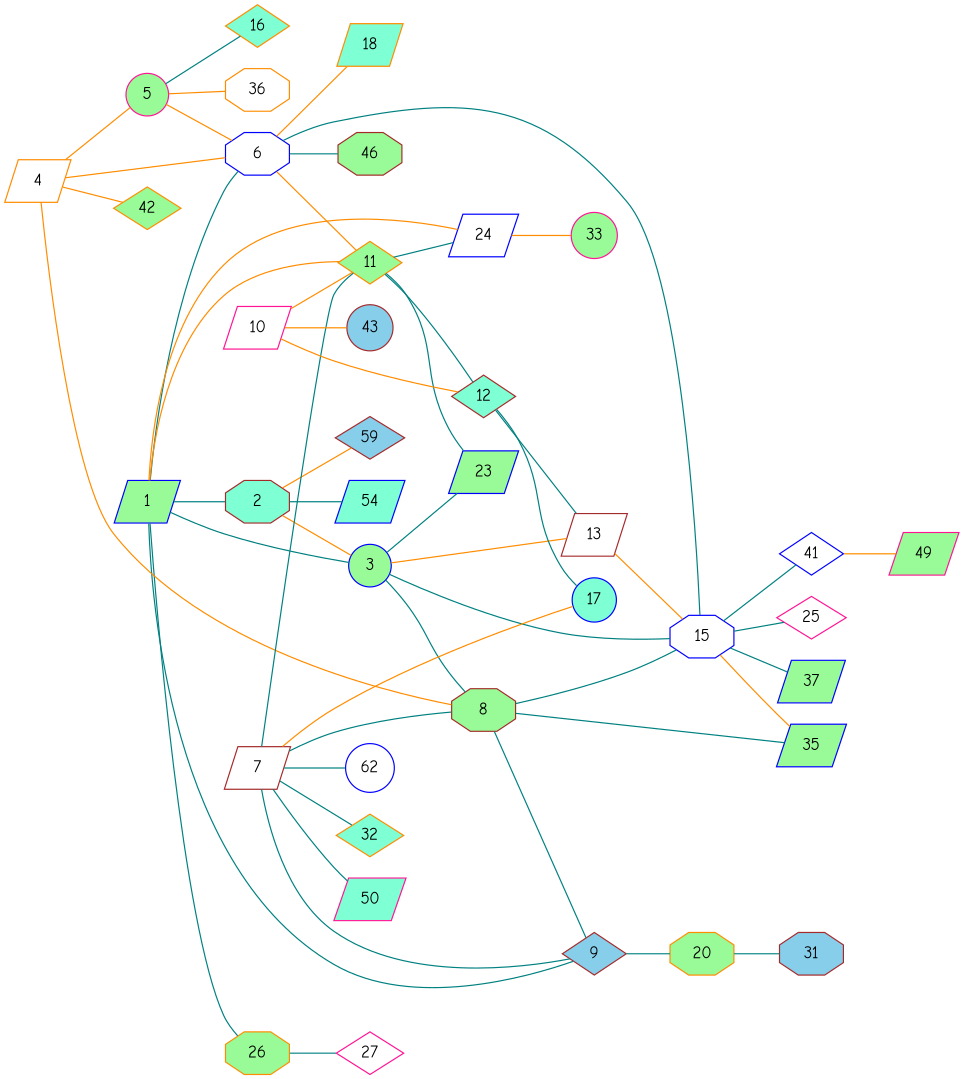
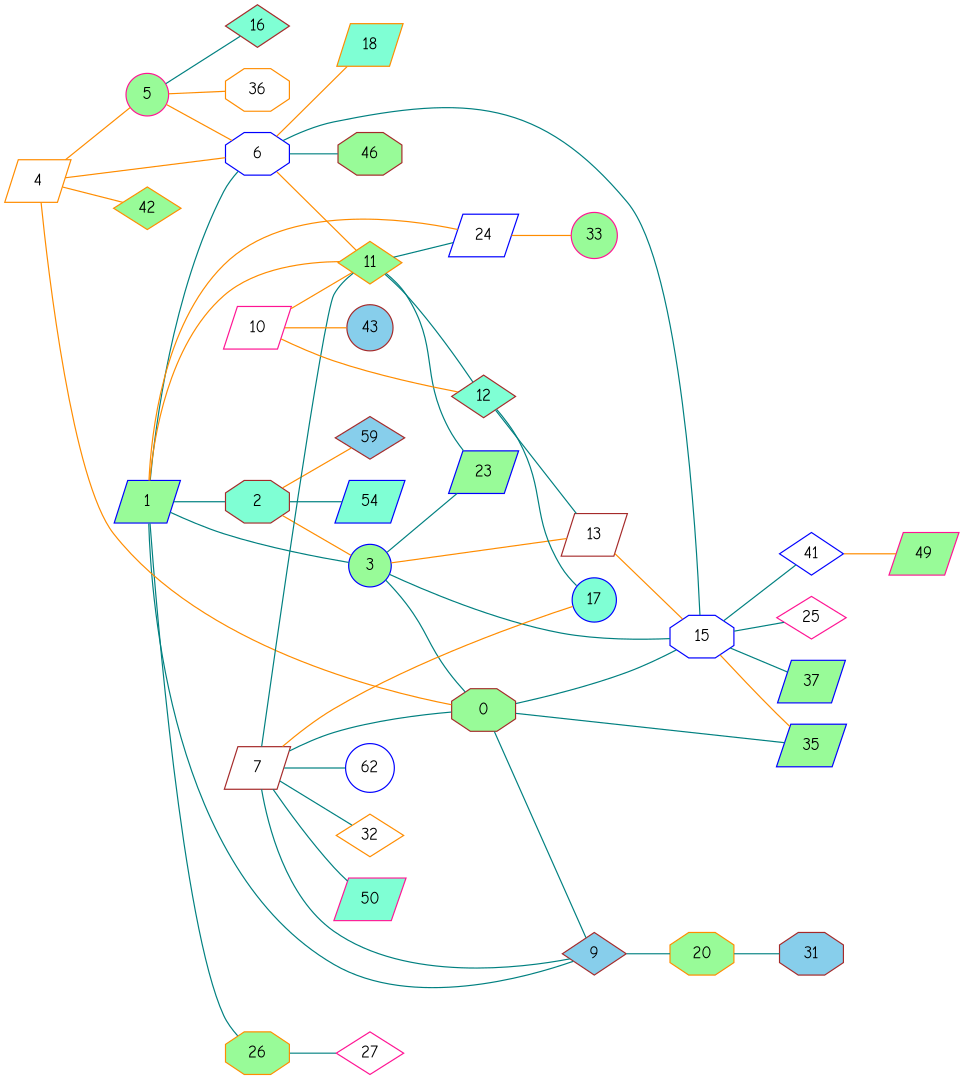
node "16": color darkorange -> brown
node "8": label "8" -> "0"
node "32": fillcolor aquamarine -> white
